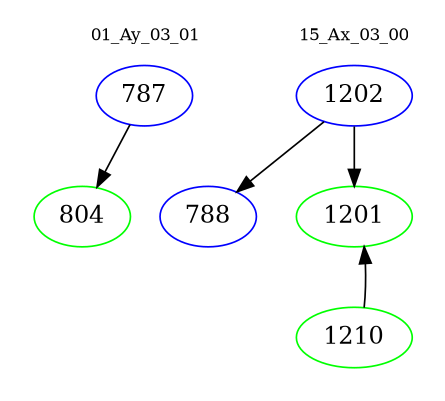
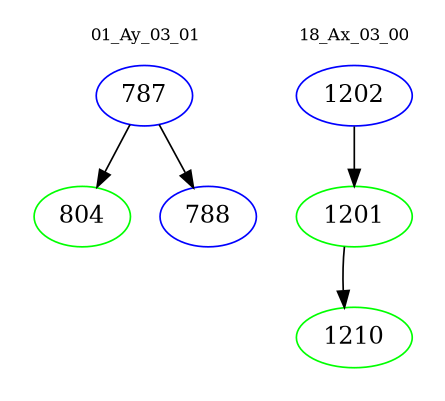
cluster "15_Ax_03_00": label "15_Ax_03_00" -> "18_Ax_03_00"
edge "1202" -> "788": now "787" -> "788"
edge "1210" -> "1201": reversed
